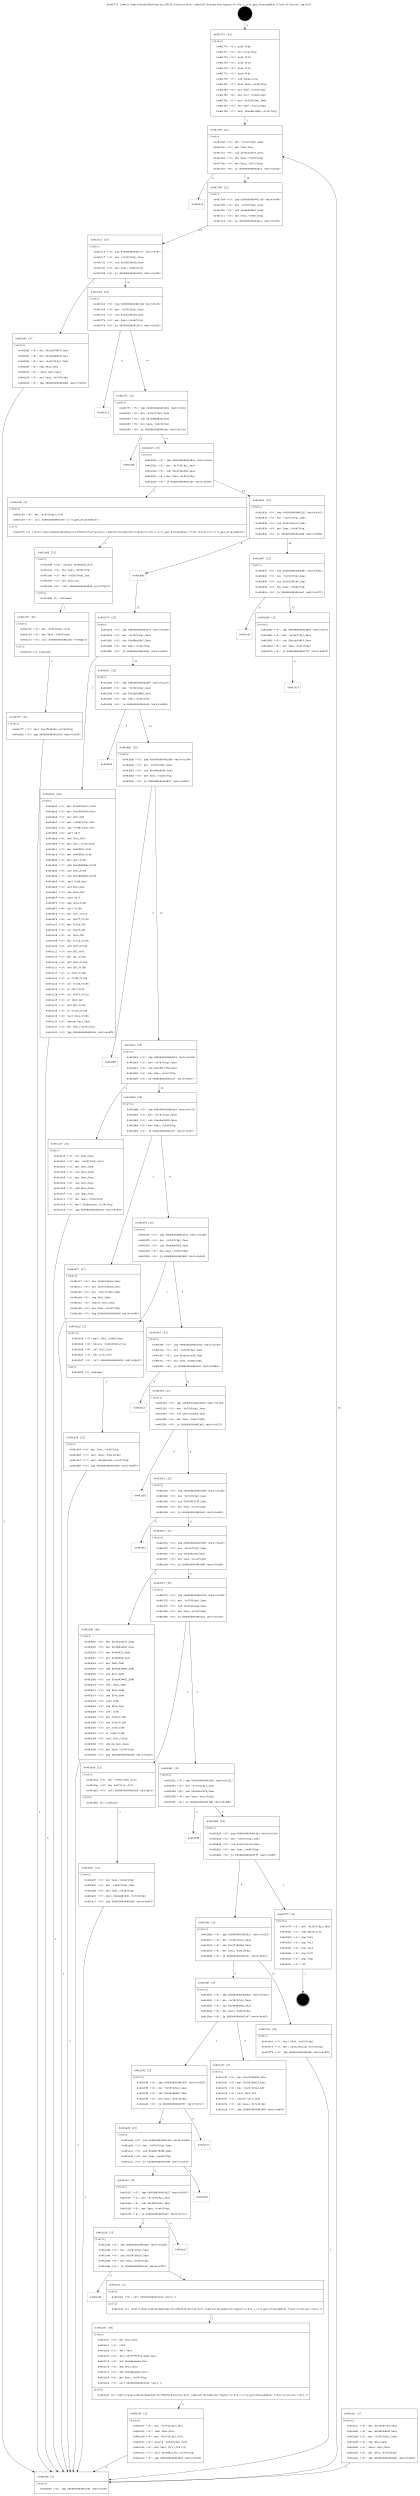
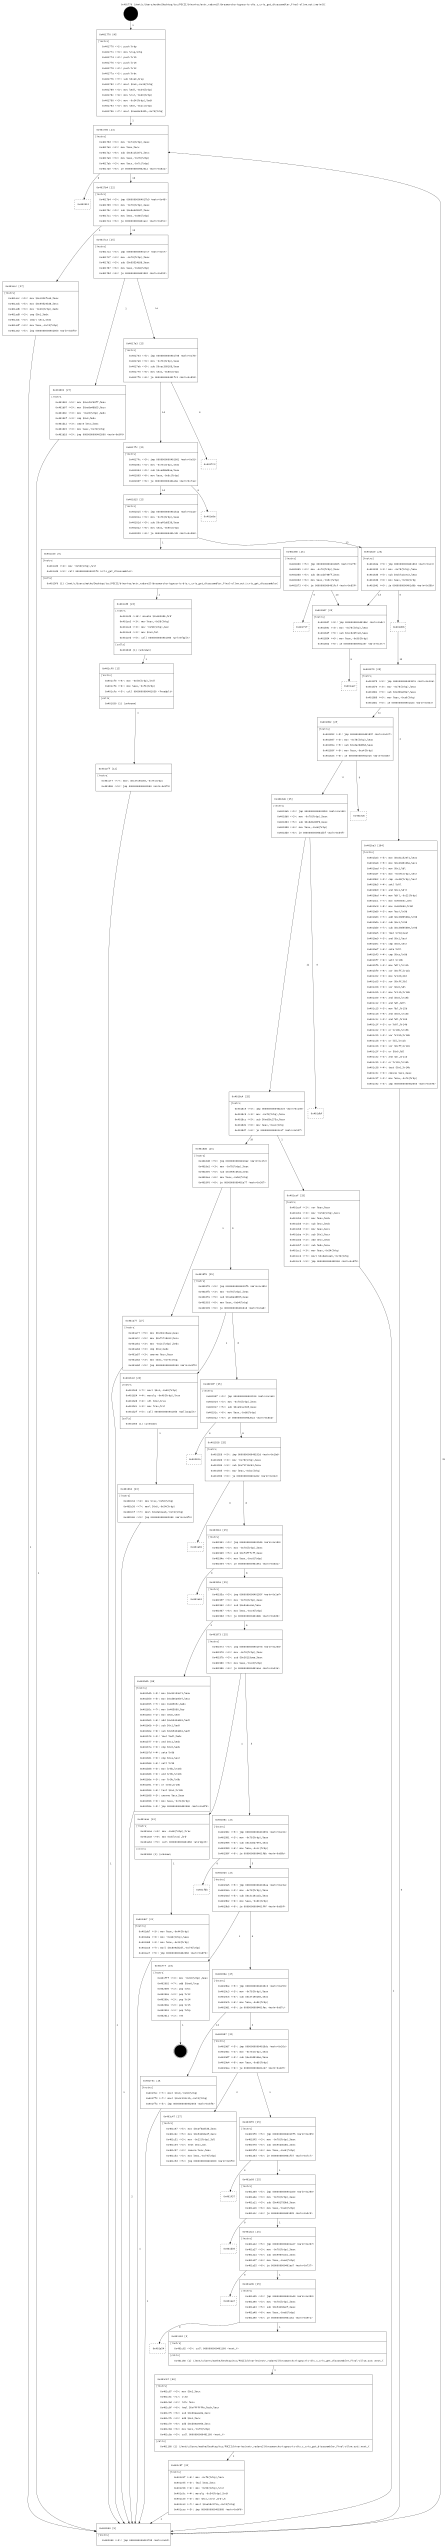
edge "0x4017b4 [22]" -> "0x401acc [27]": added, label "1"
edge "0x401847 [25]" -> "0x401860 [25]": reversed
